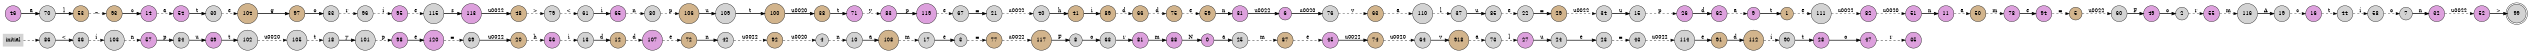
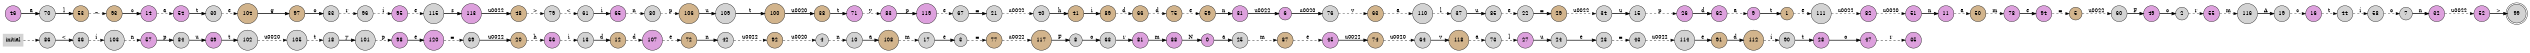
node "918": label "918" -> "118"
